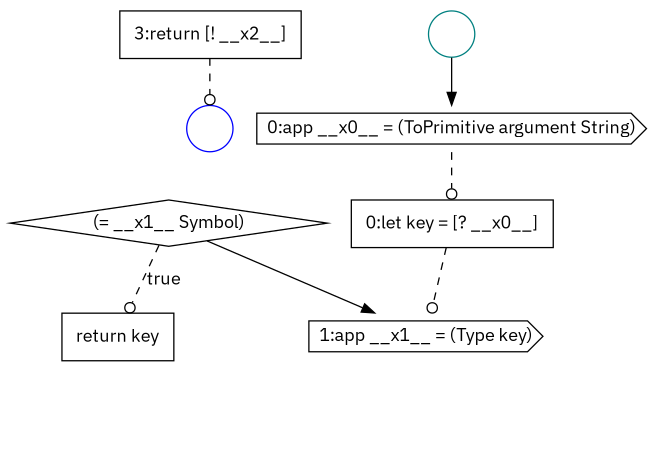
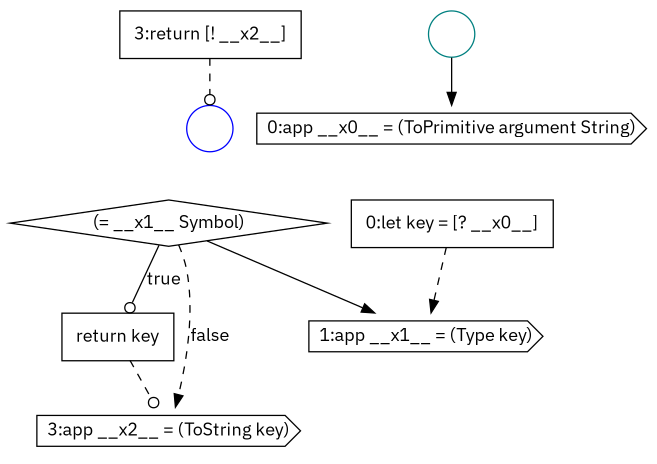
edge "0:app __x0__ = (ToPrimitive argument String)" -> "0:let key = [? __x0__]": removed
edge "(= __x1__ Symbol)" -> "return key": style dashed -> solid
edge "0:let key = [? __x0__]" -> "1:app __x1__ = (Type key)": arrowhead odot -> normal
node "3:app __x2__ = (ToString key)": added
